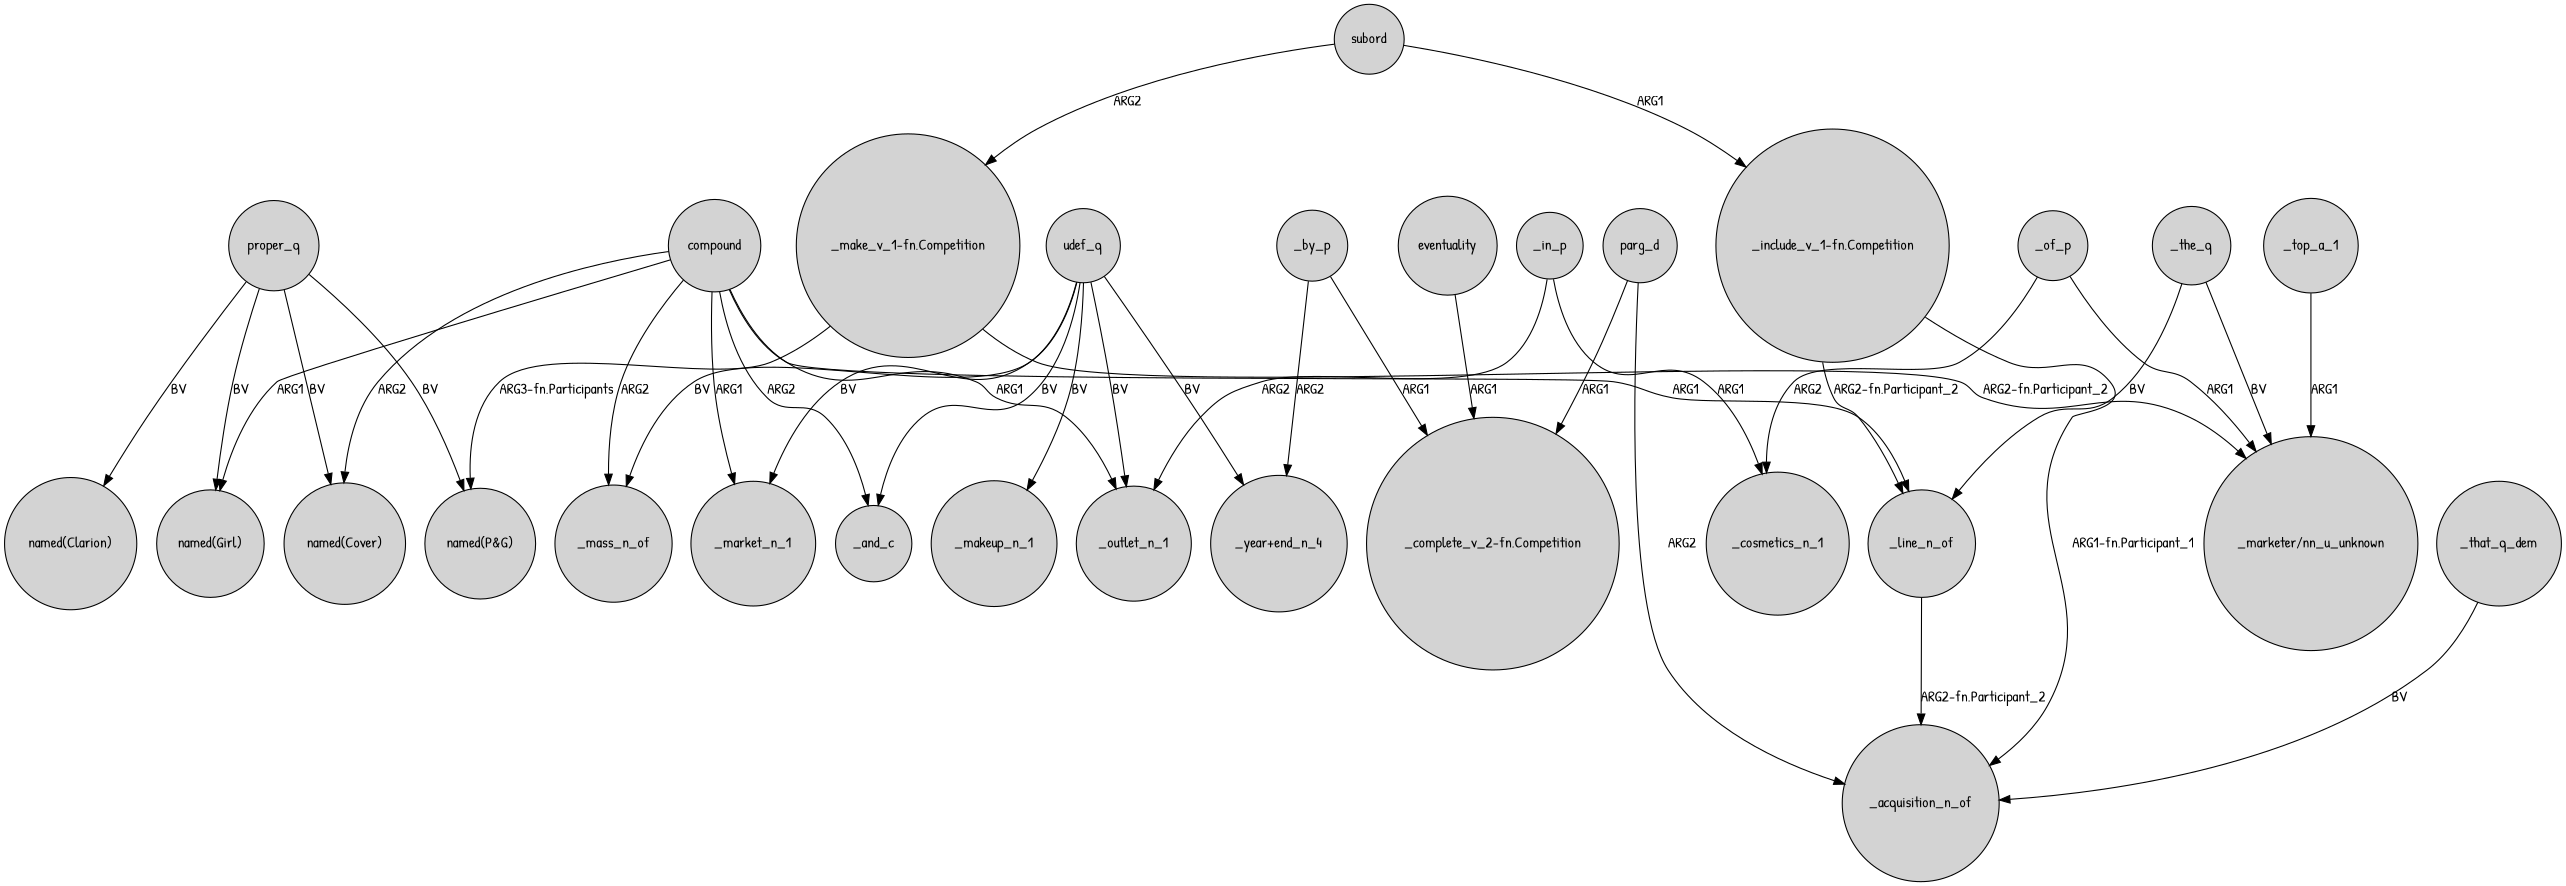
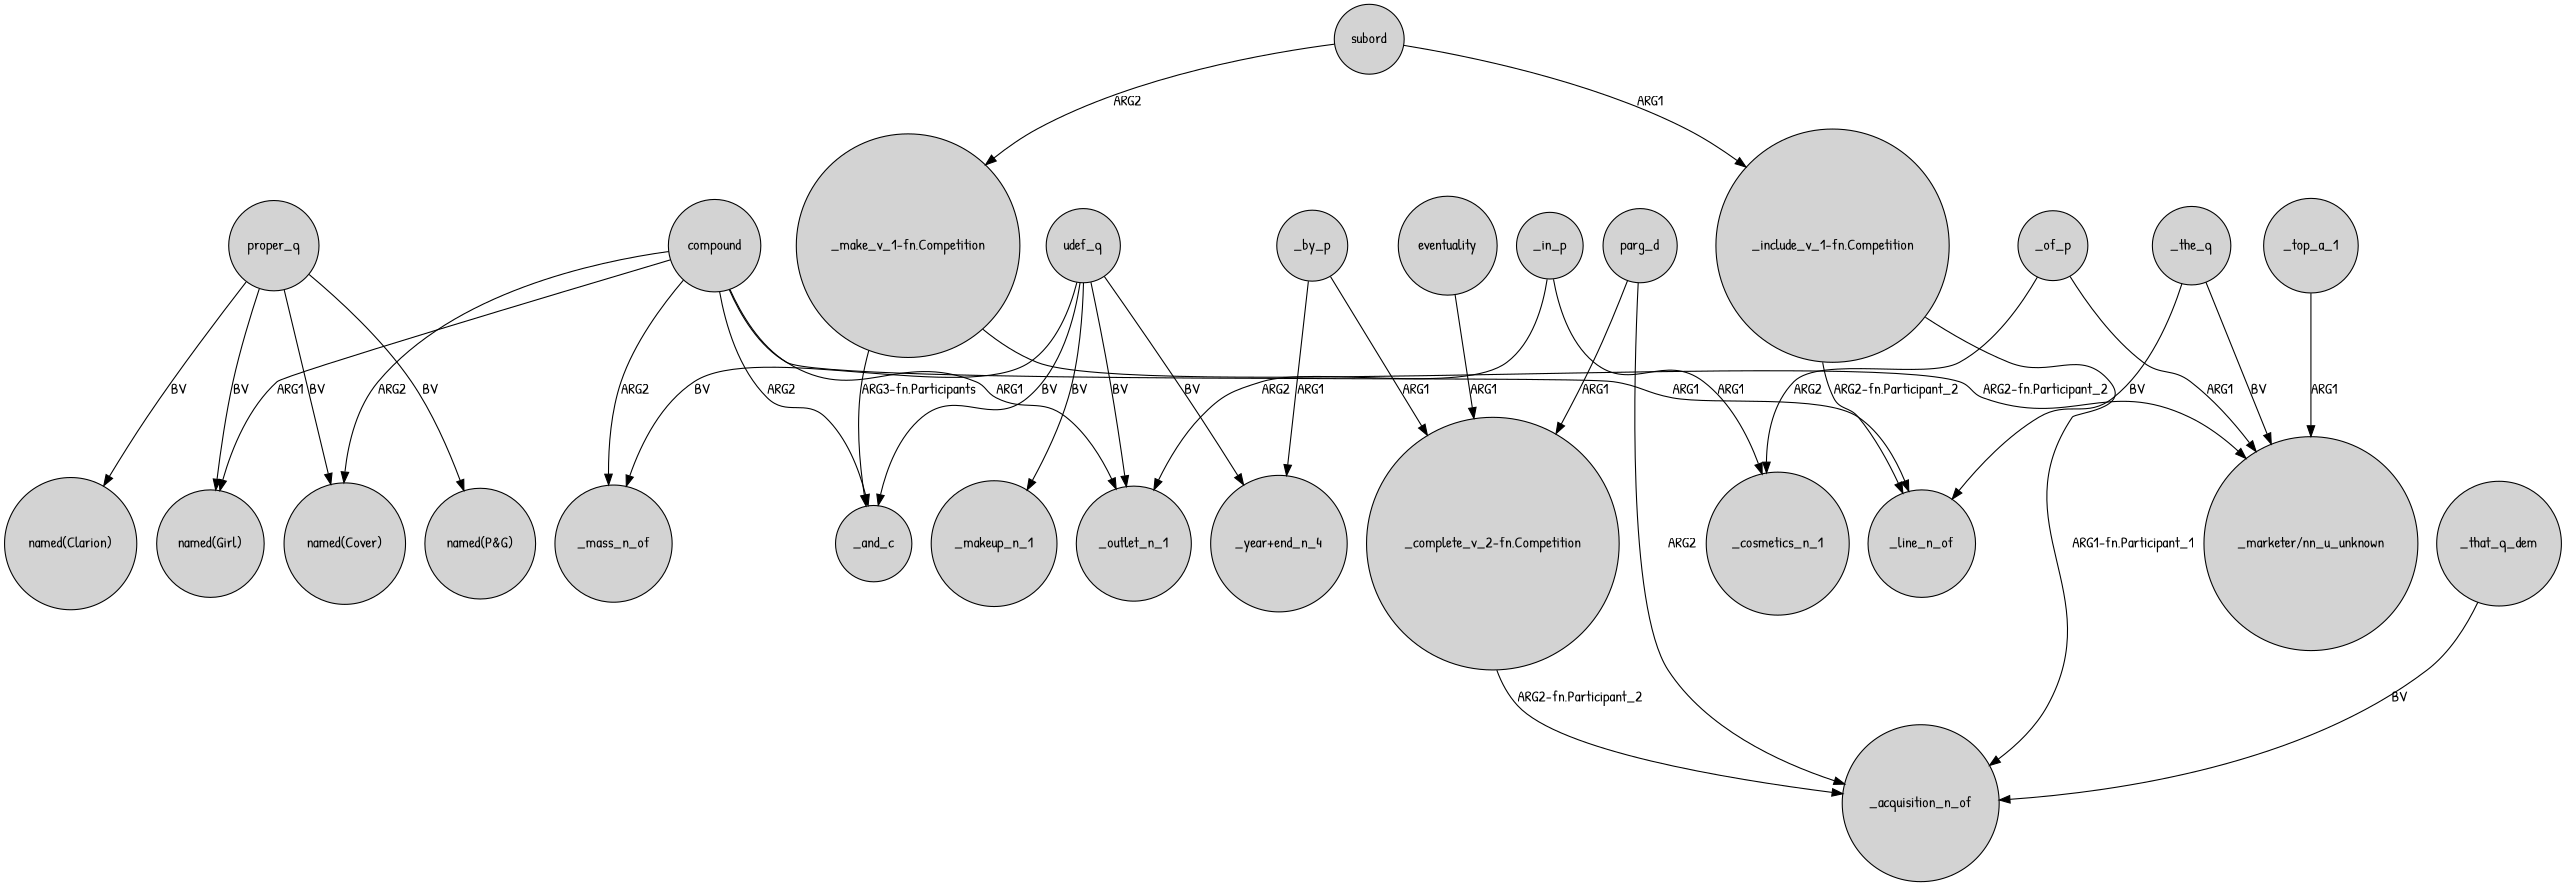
edge "_make_v_1-fn.Competition" -> "named(P&G)": now "_make_v_1-fn.Competition" -> "_and_c"
edge "_by_p" -> "_year+end_n_4": label "ARG2" -> "ARG1"
node "_market_n_1": removed
edge "_line_n_of" -> "_acquisition_n_of": now "_complete_v_2-fn.Competition" -> "_acquisition_n_of"
